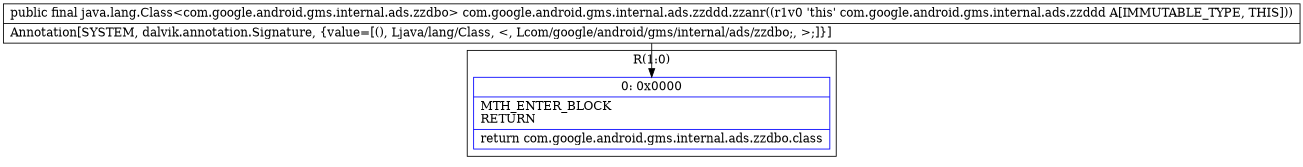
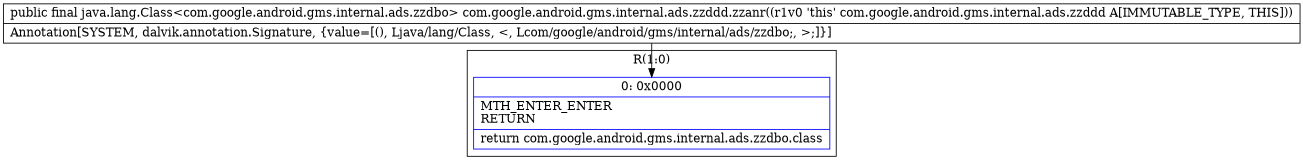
node "0: 0x0000": text "MTH_ENTER_BLOCK" -> "MTH_ENTER_ENTER"
